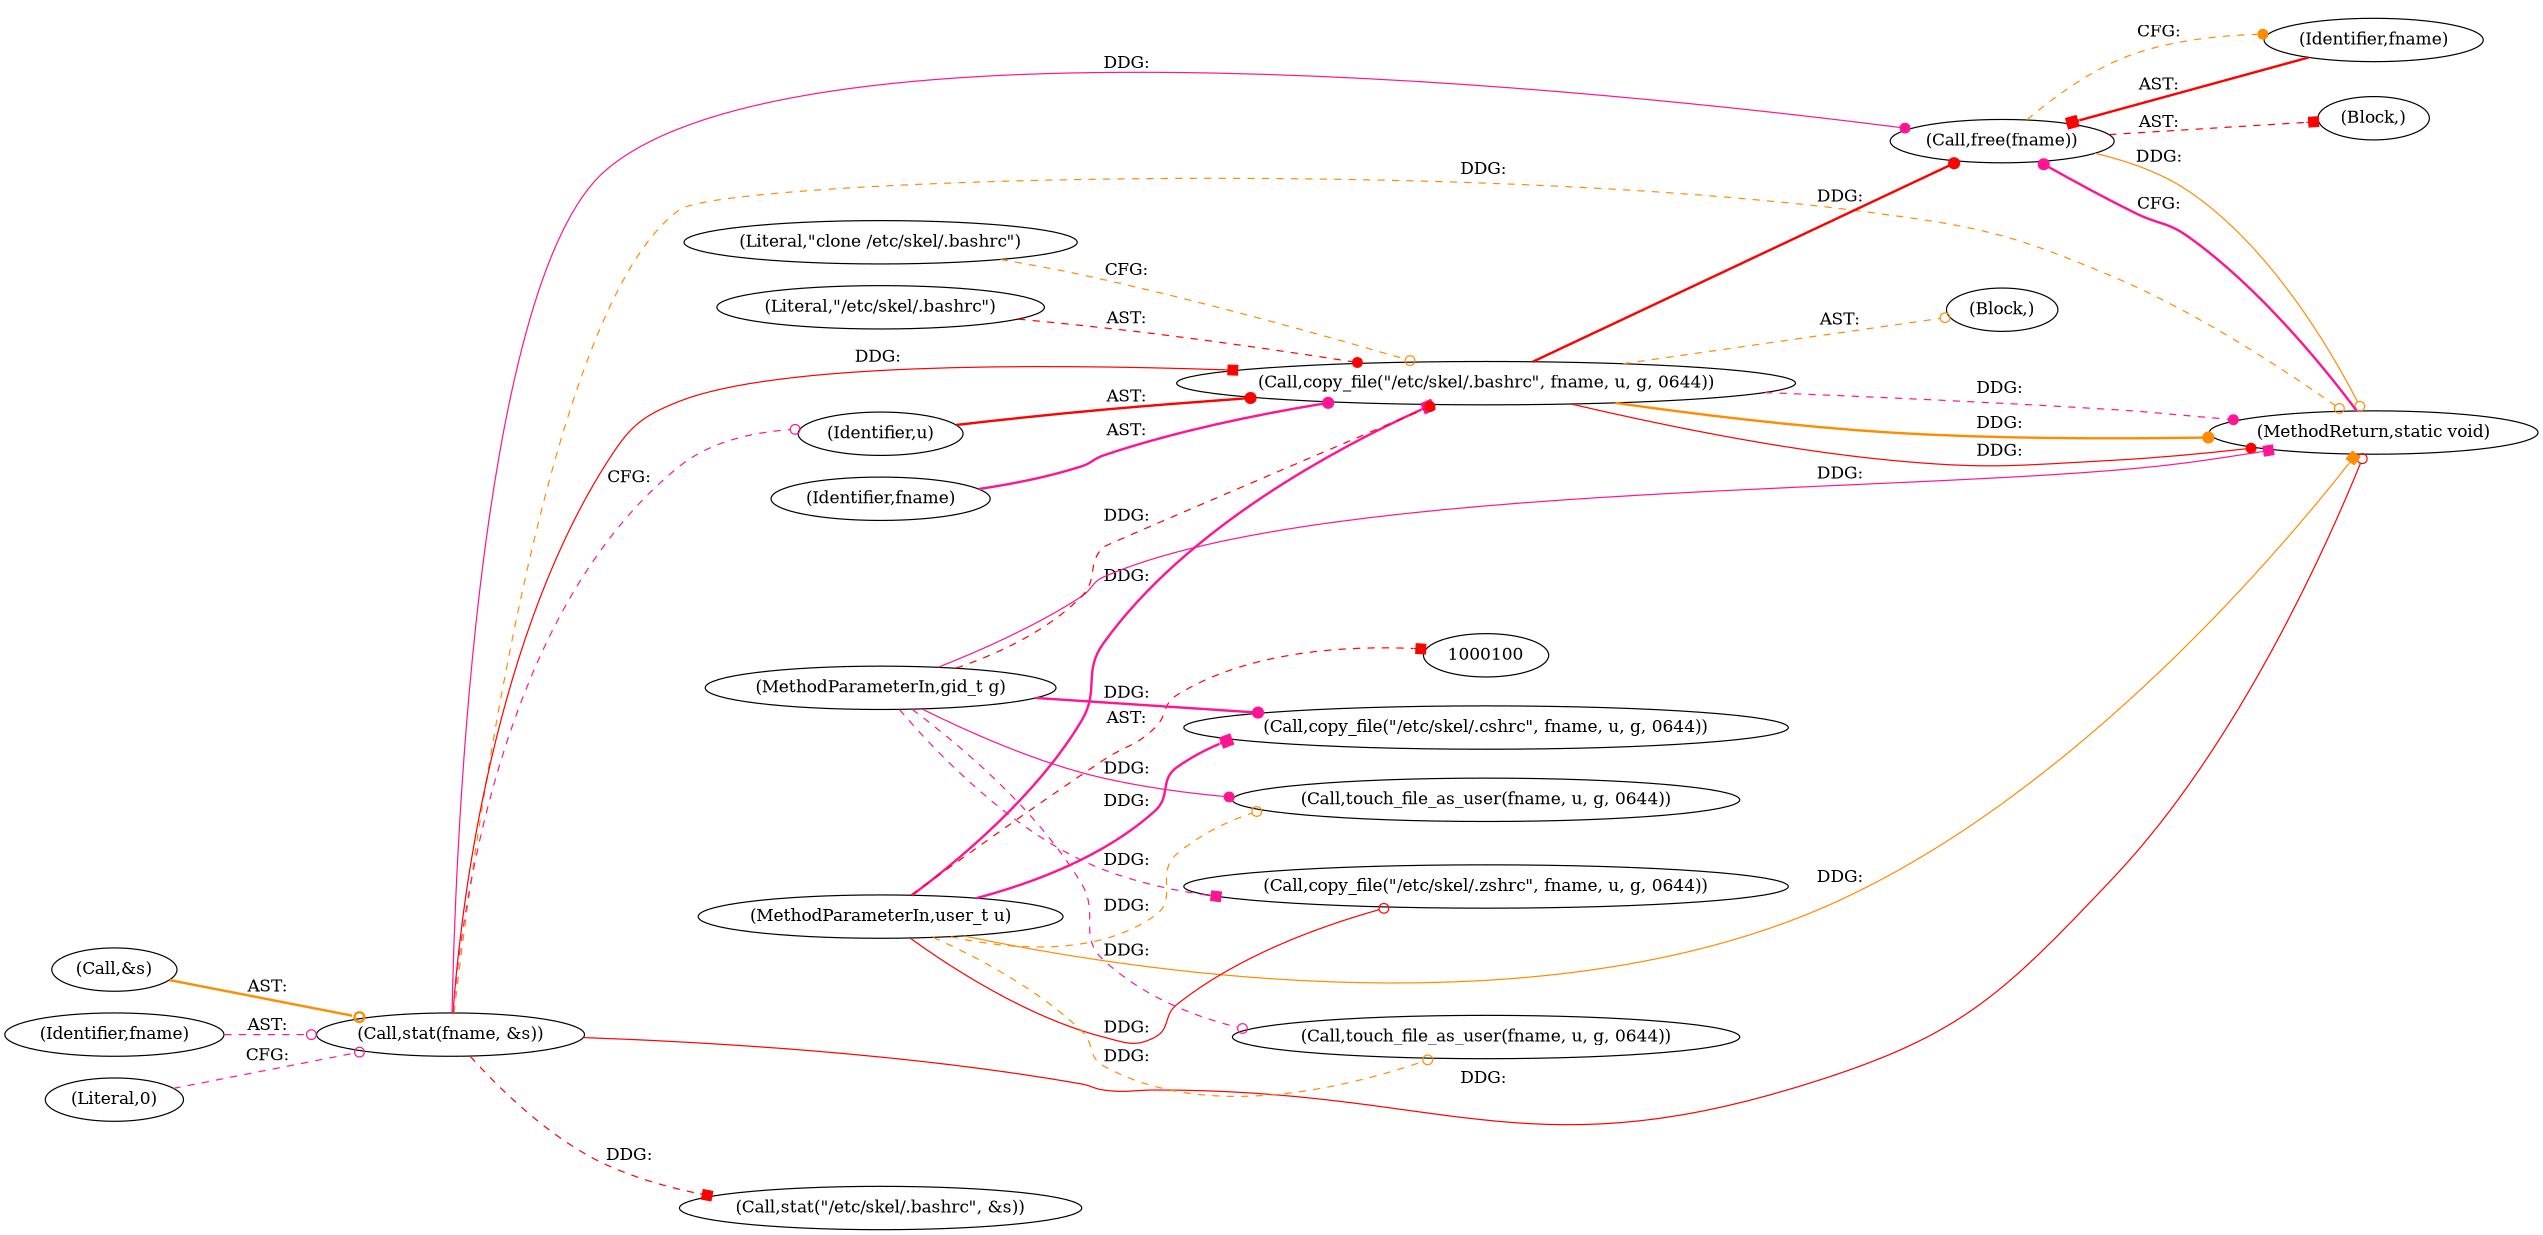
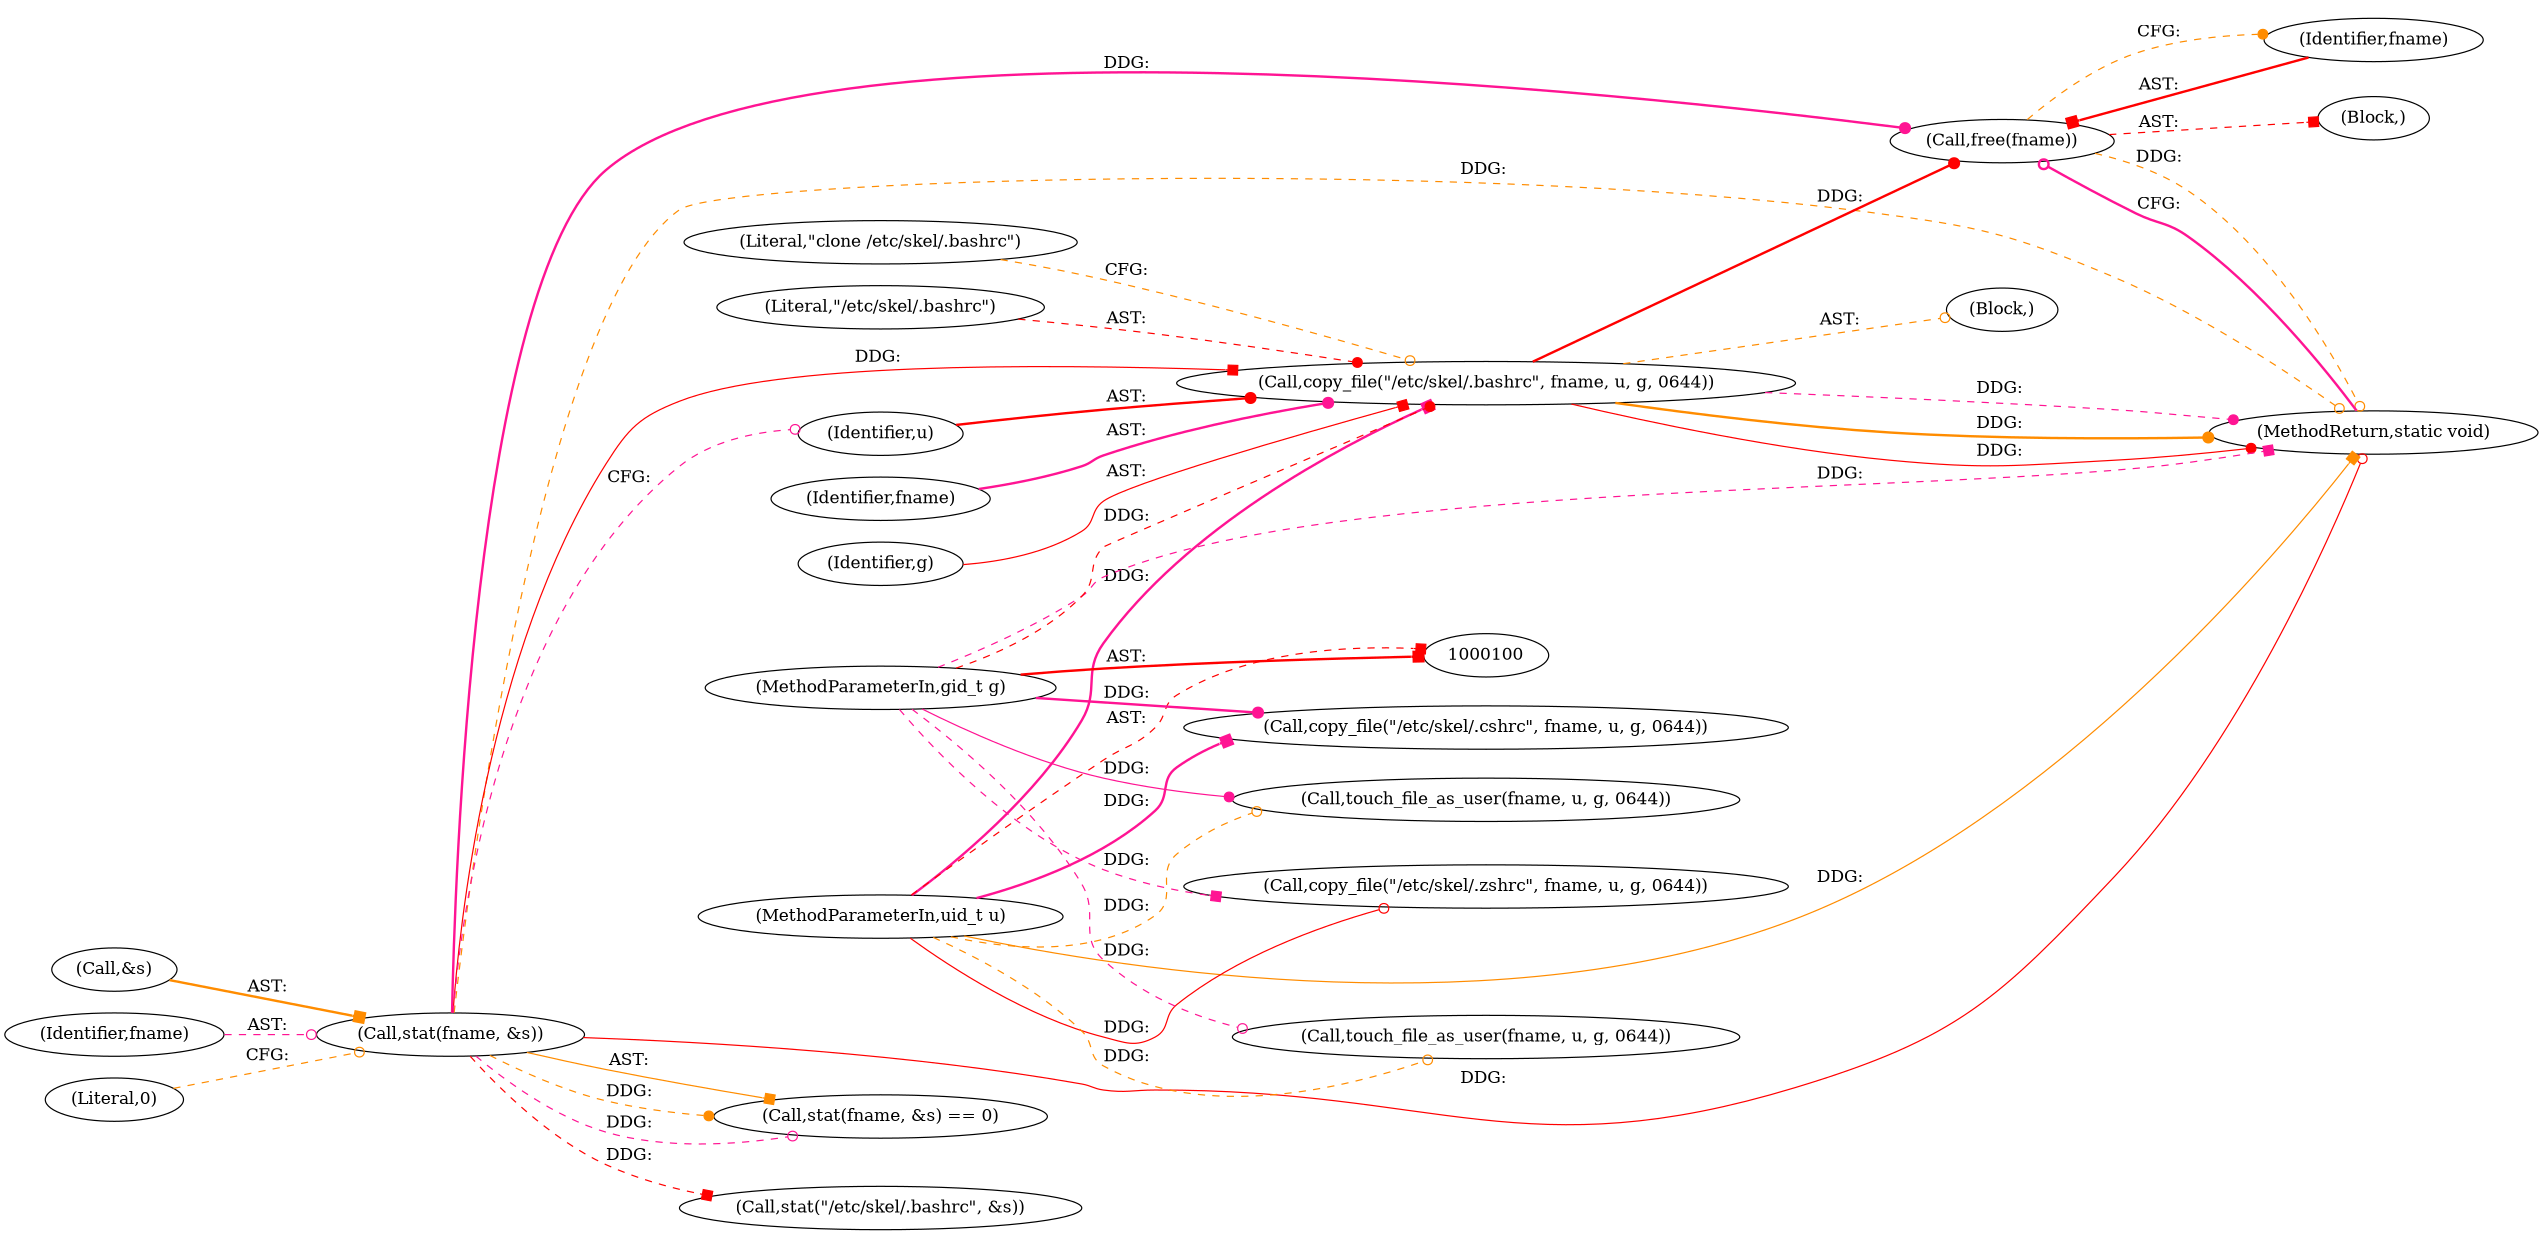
edge "(Call,stat(fname, &s))" -> "(Call,free(fname))": style solid -> bold
edge "(Call,free(fname))" -> "(MethodReturn,static void)": style solid -> dashed
edge "(MethodReturn,static void)" -> "(Call,free(fname))": arrowhead dot -> odot
edge "(MethodParameterIn,gid_t g)" -> "(MethodReturn,static void)": style solid -> dashed
node "(Identifier,g)": added
edge "(MethodParameterIn,gid_t g)" -> "1000100": added, label "AST:"
node "(MethodParameterIn,user_t u)": label "(MethodParameterIn,user_t u)" -> "(MethodParameterIn,uid_t u)"
edge "(Call,&s)" -> "(Call,stat(fname, &s))": arrowhead odot -> box
edge "(Literal,0)" -> "(Call,stat(fname, &s))": color deeppink -> darkorange
node "(Call,stat(fname, &s) == 0)": added
